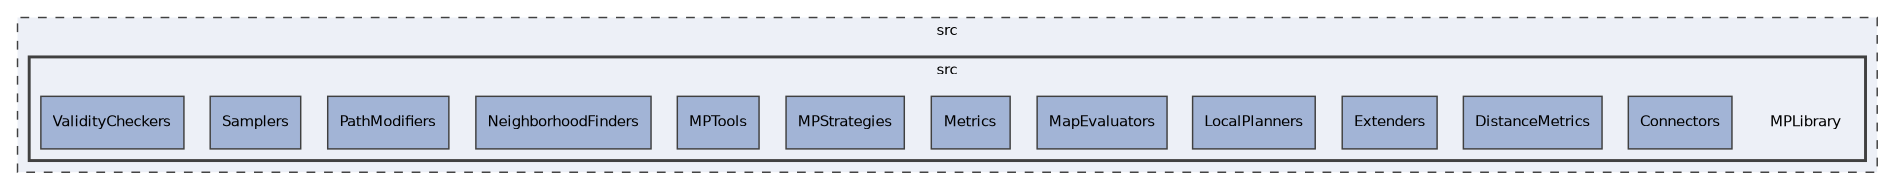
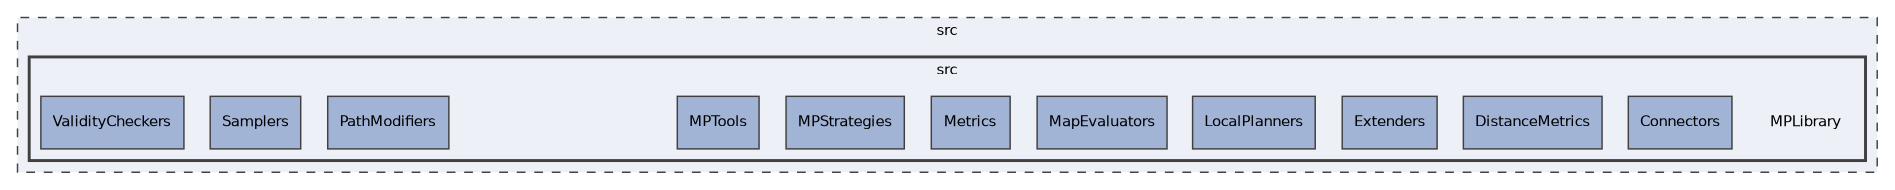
node "NeighborhoodFinders": removed
